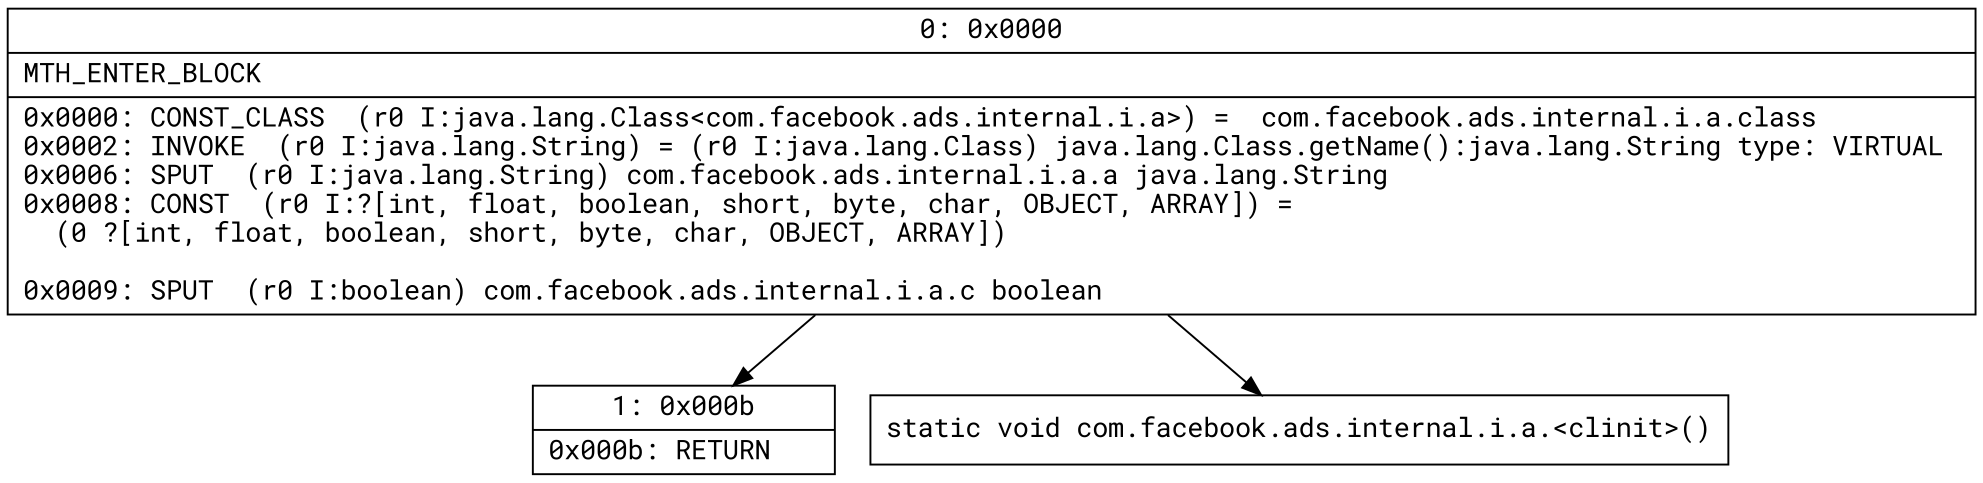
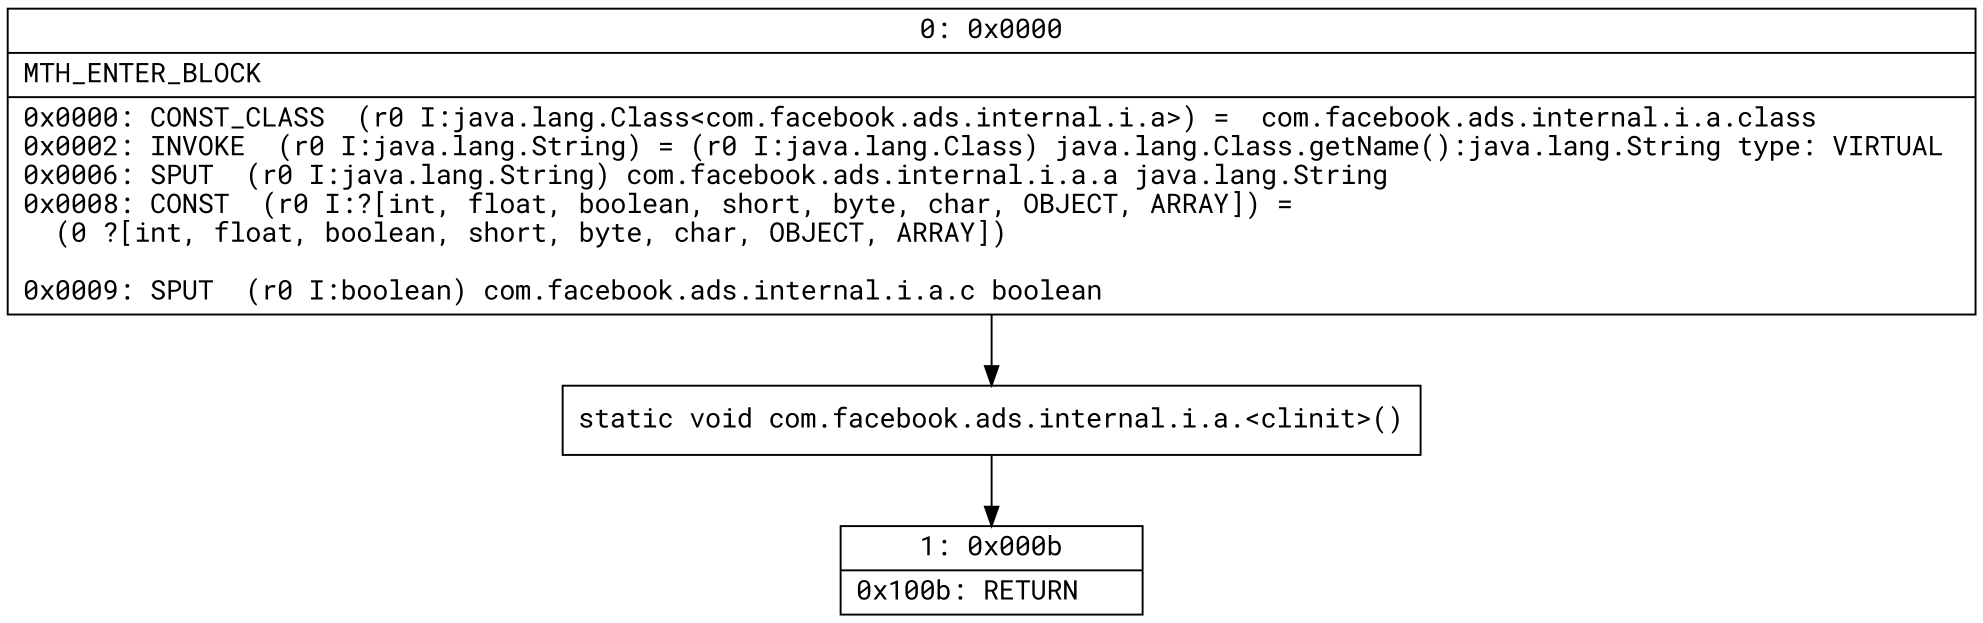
edge "0: 0x0000" -> "1: 0x000b": now "static void com.facebook.ads.internal.i.a.<clinit>()" -> "1: 0x000b"
node "1: 0x000b": text "0x000b: RETURN" -> "0x100b: RETURN"
